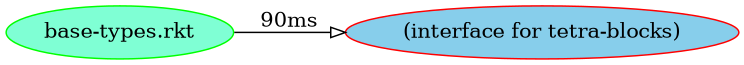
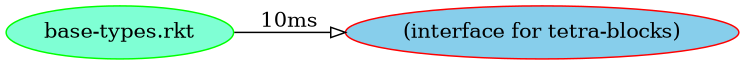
edge "base-types.rkt" -> "(interface for tetra-blocks)": label "90ms" -> "10ms"
